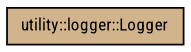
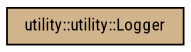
node "utility::logger::Logger": label "utility::logger::Logger" -> "utility::utility::Logger"
